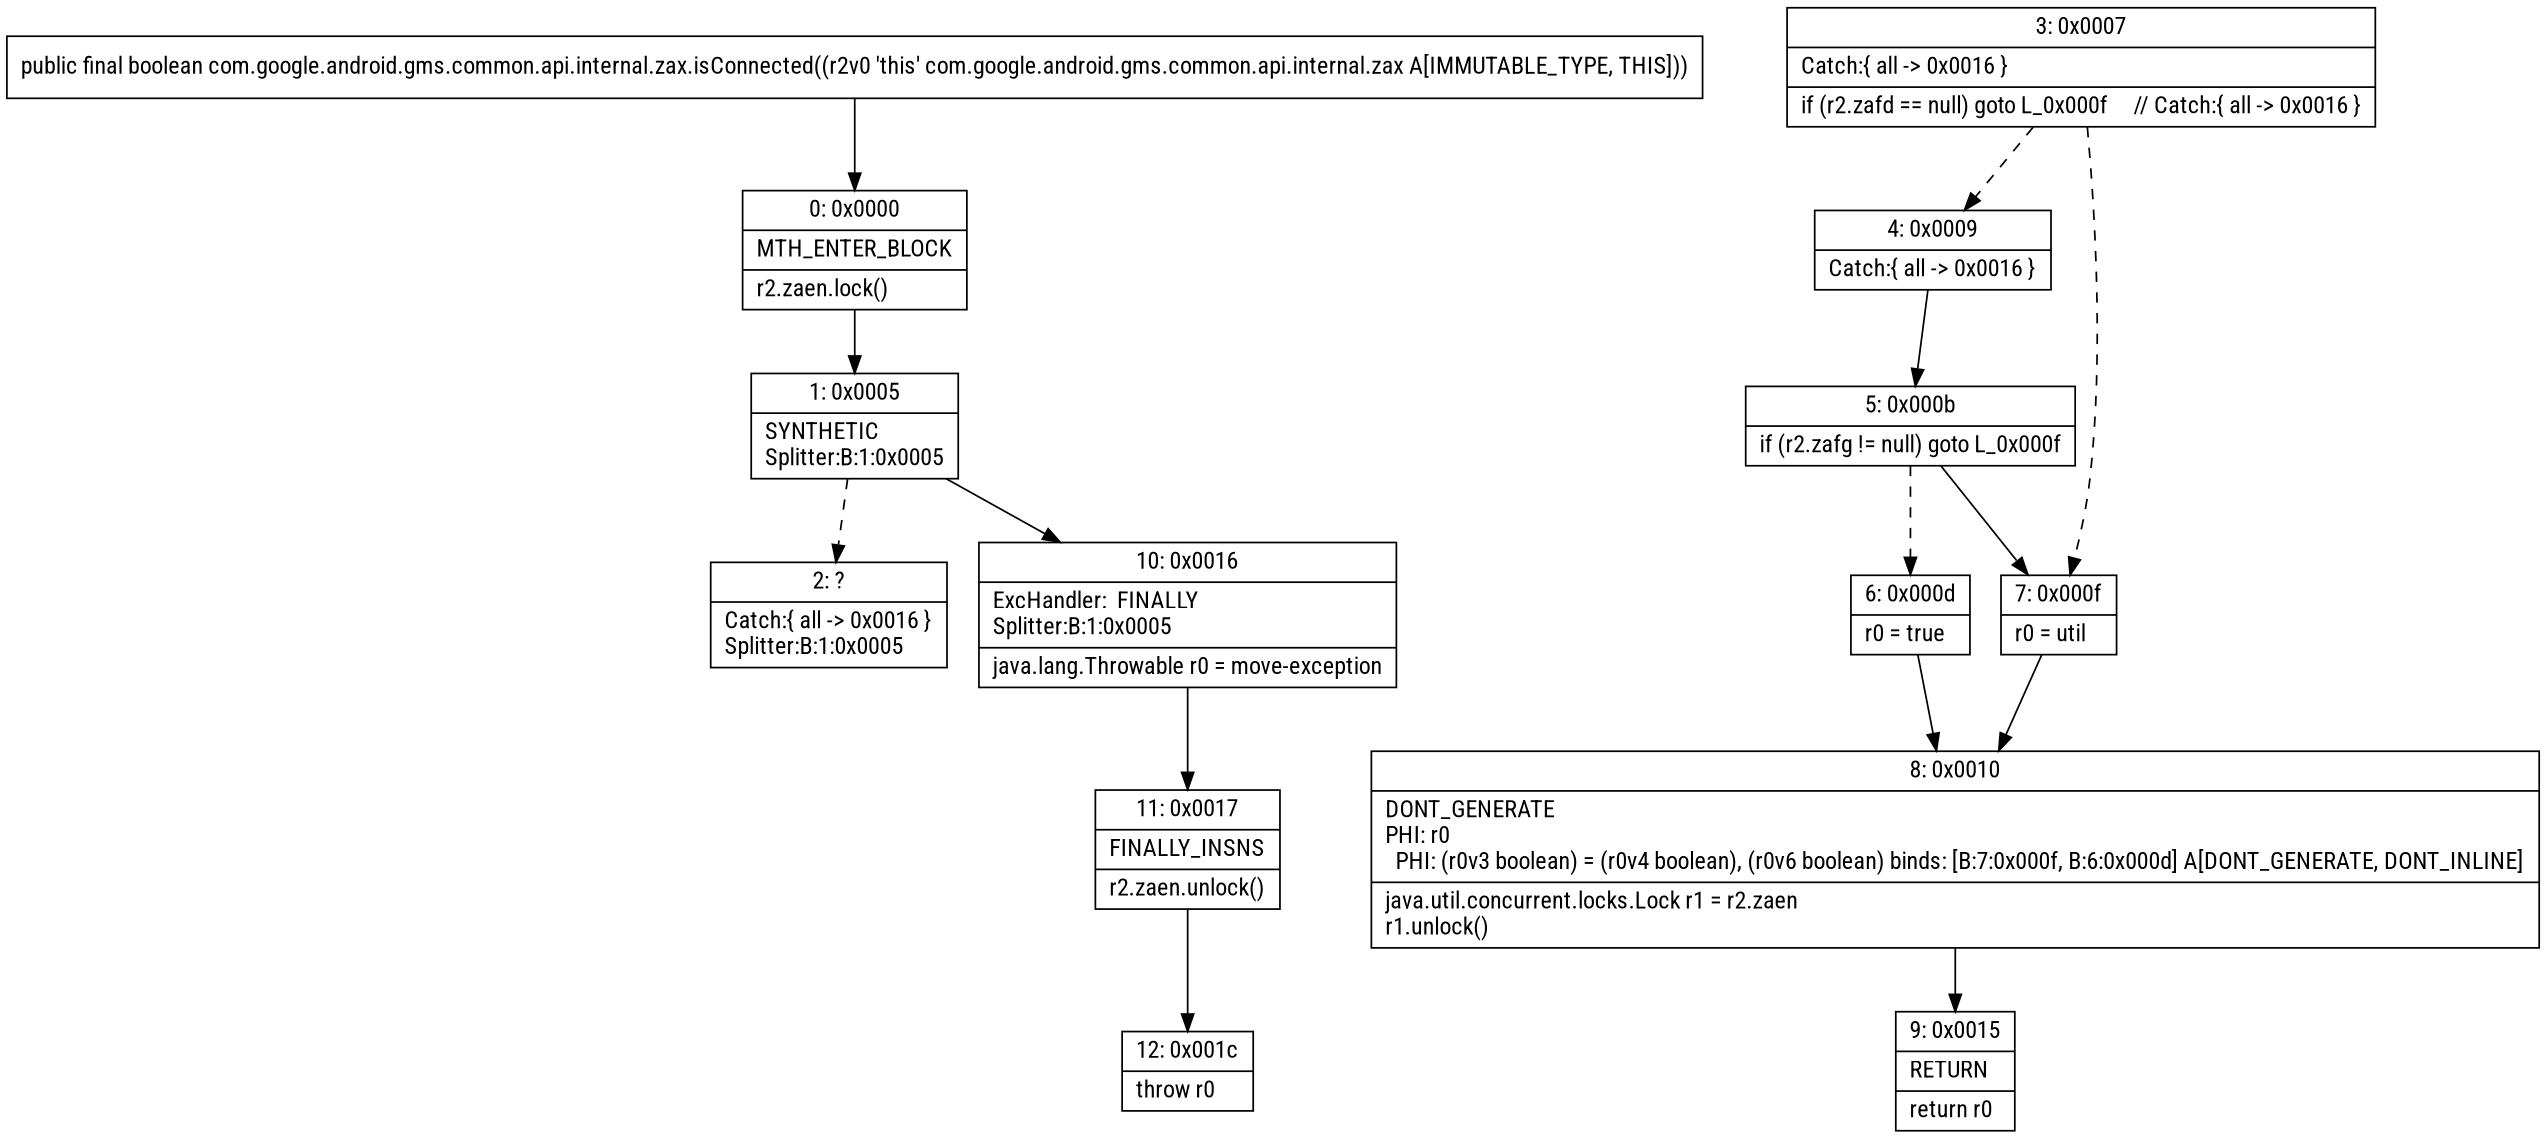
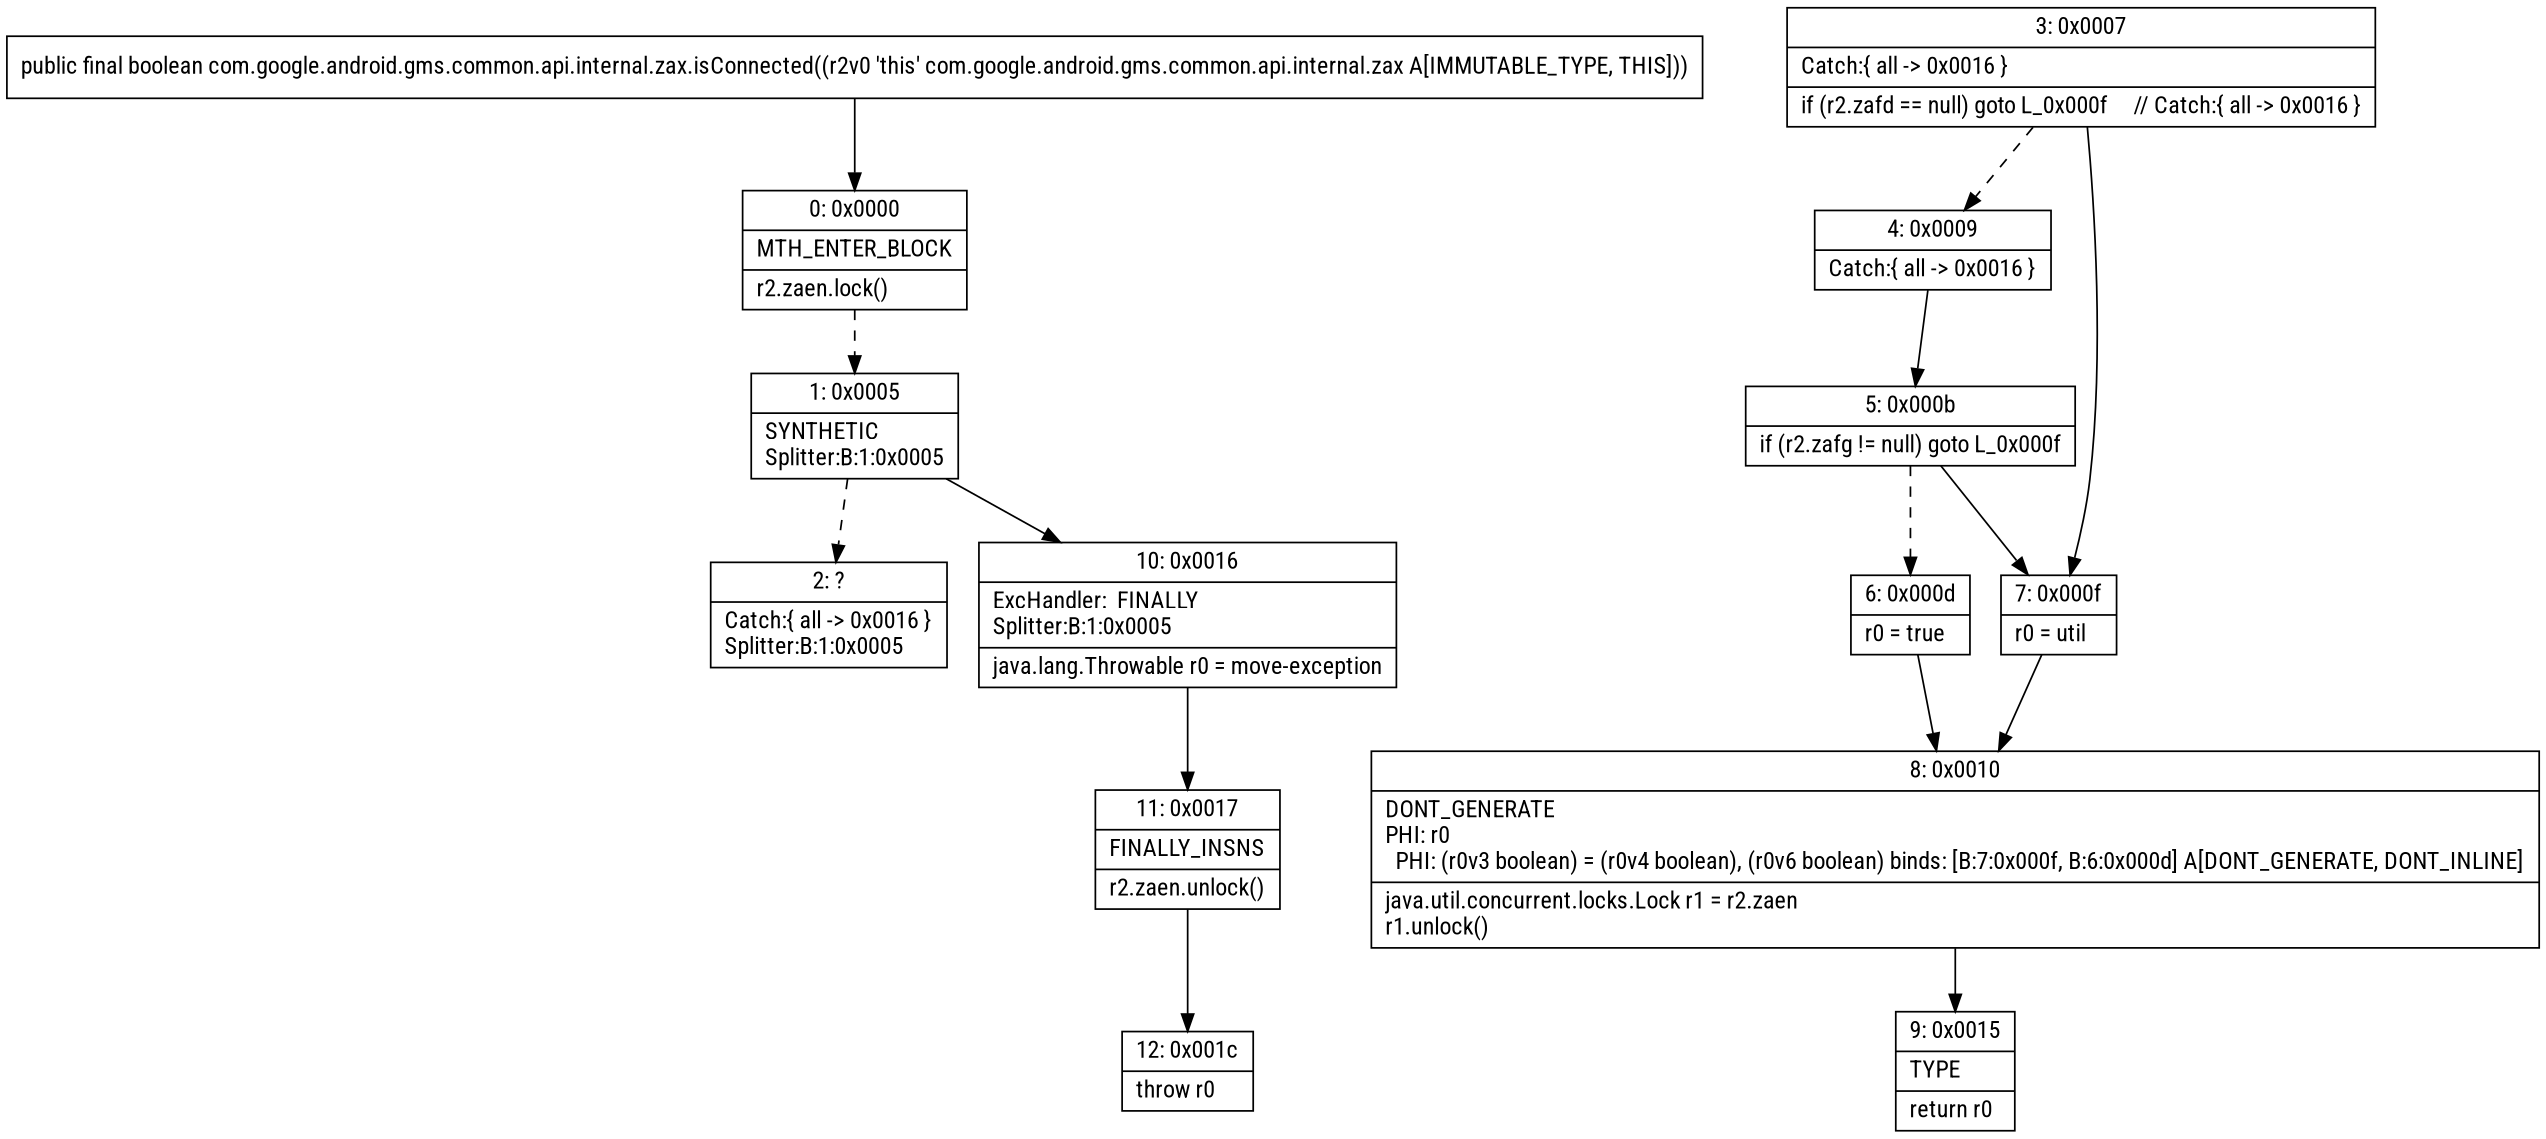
edge "0: 0x0000" -> "1: 0x0005": style solid -> dashed
edge "3: 0x0007" -> "7: 0x000f": style dashed -> solid
node "9: 0x0015": text "RETURN" -> "TYPE"
